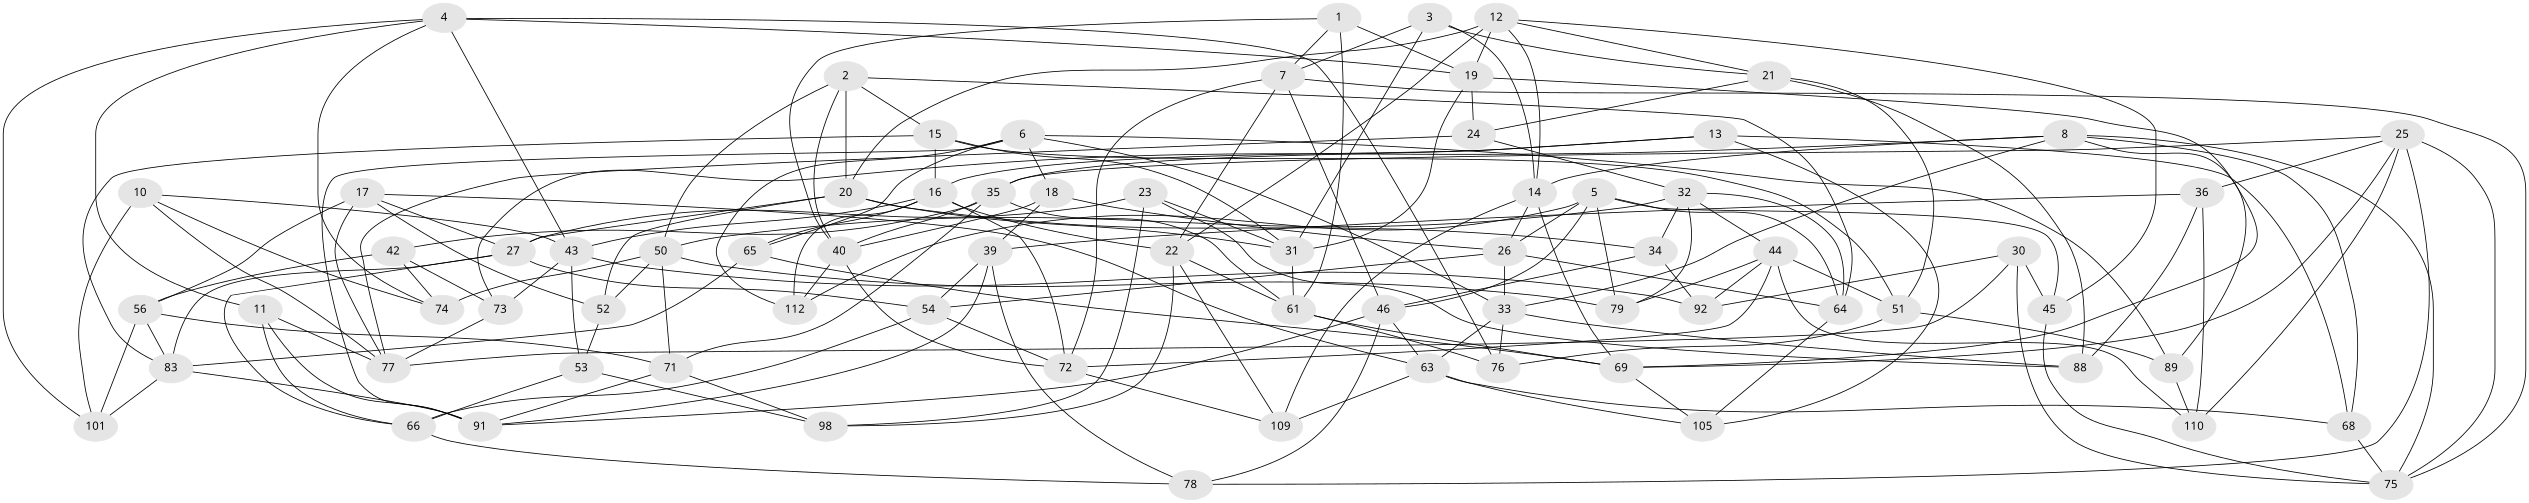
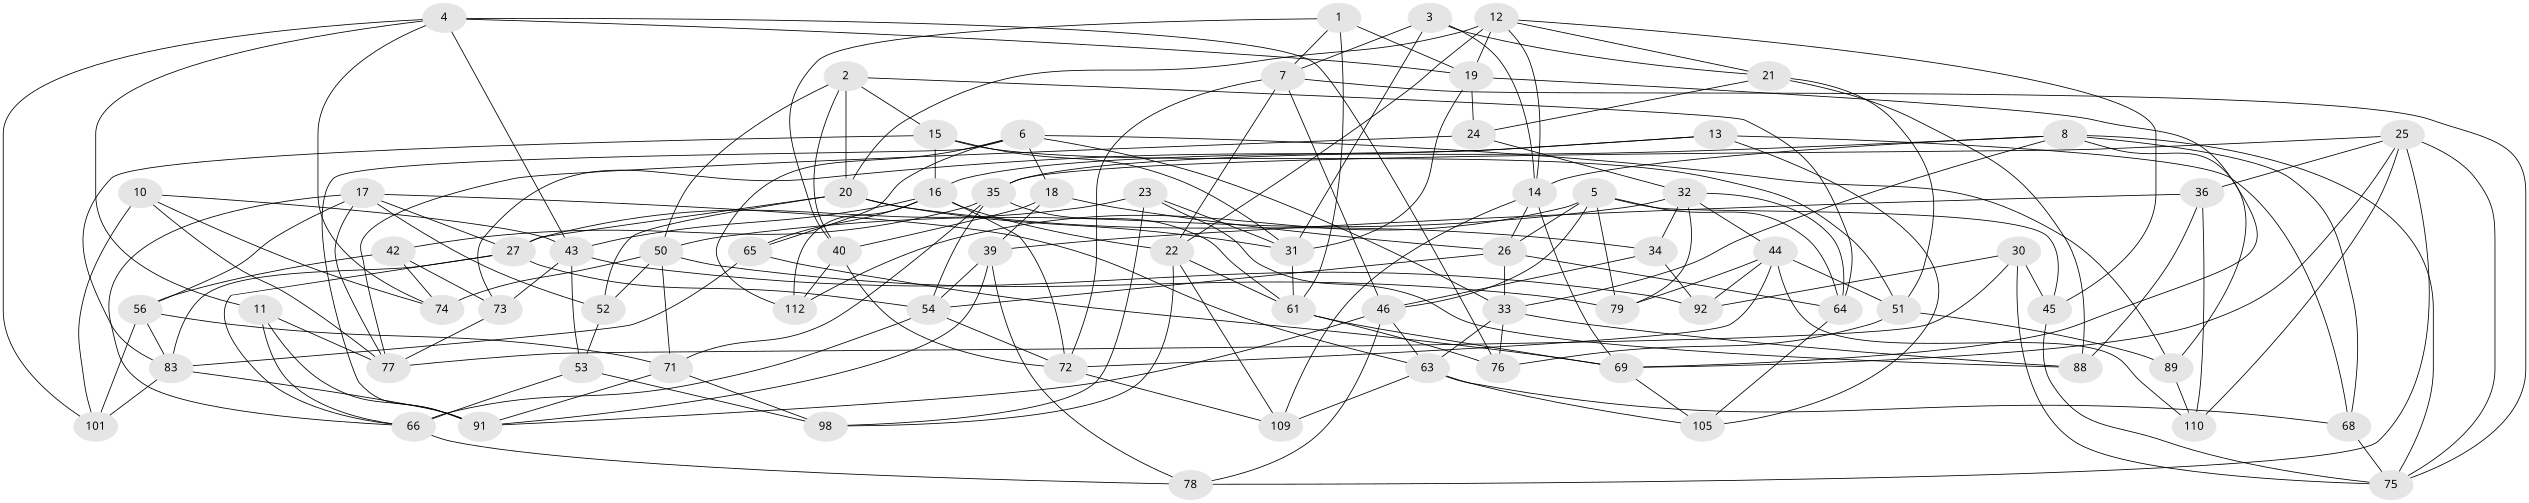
edge "35" -- "40": now "35" -- "54"
edge "17" -- "66": added
